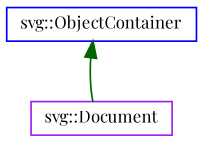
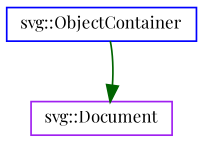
edge "svg::Document" -> "svg::ObjectContainer": reversed
